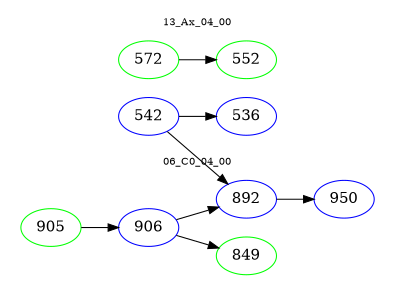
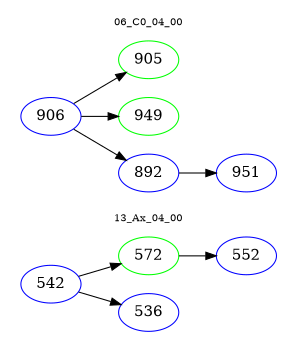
node "552": color green -> blue
edge "542" -> "892": now "542" -> "572"
node "950": label "950" -> "951"
edge "905" -> "906": reversed
node "849": label "849" -> "949"
